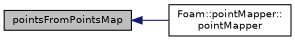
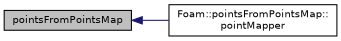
node "Foam::pointMapper:: pointMapper": label "Foam::pointMapper:: pointMapper" -> "Foam::pointsFromPointsMap:: pointMapper"
